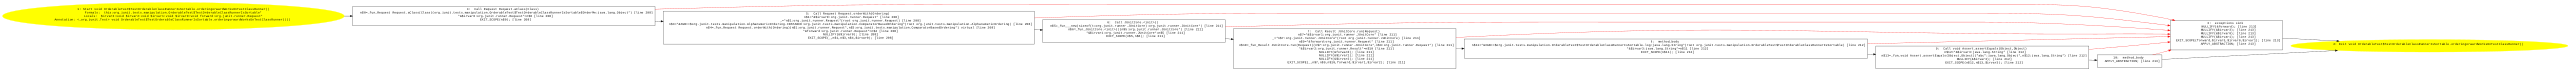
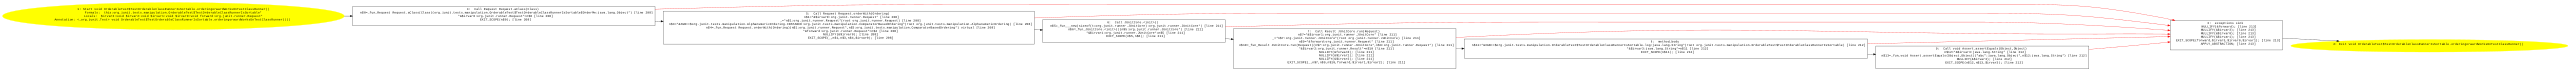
node "10:  method_body APPLY_ABSTRACTION; [line 213]": removed
